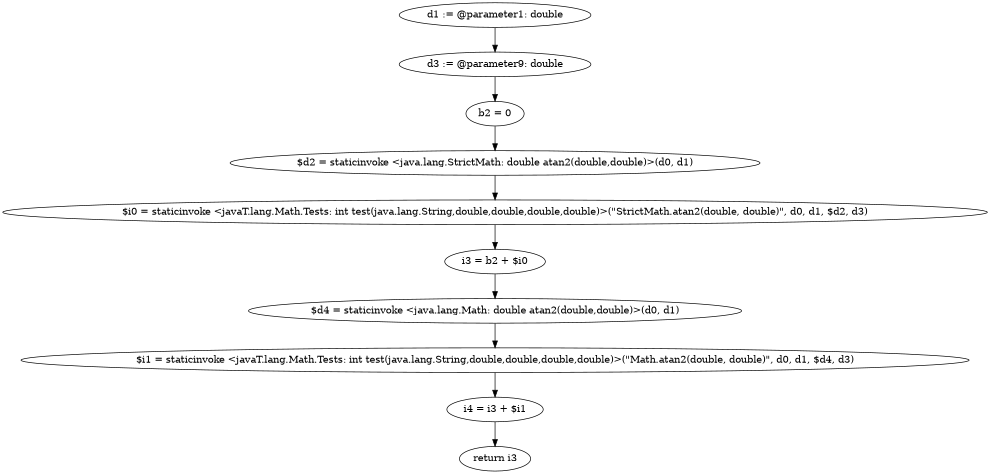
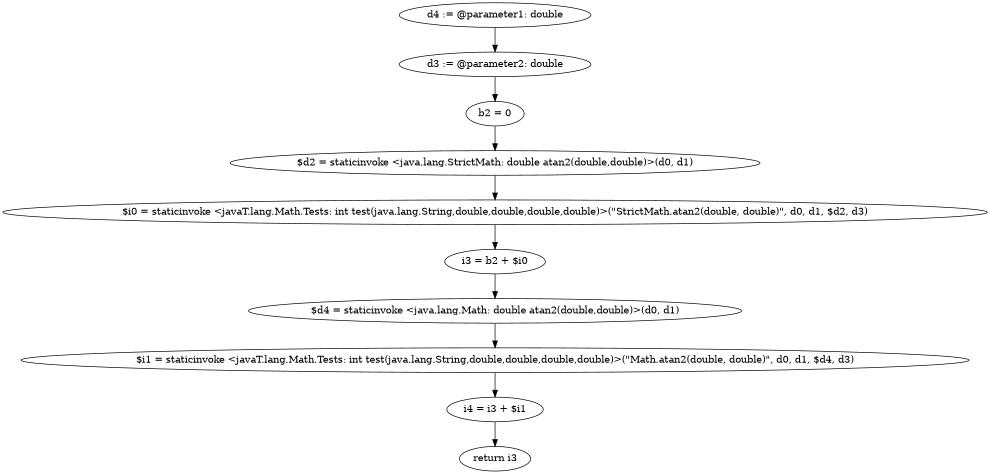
node "d1 := @parameter1: double": label "d1 := @parameter1: double" -> "d4 := @parameter1: double"
node "d3 := @parameter9: double": label "d3 := @parameter9: double" -> "d3 := @parameter2: double"
